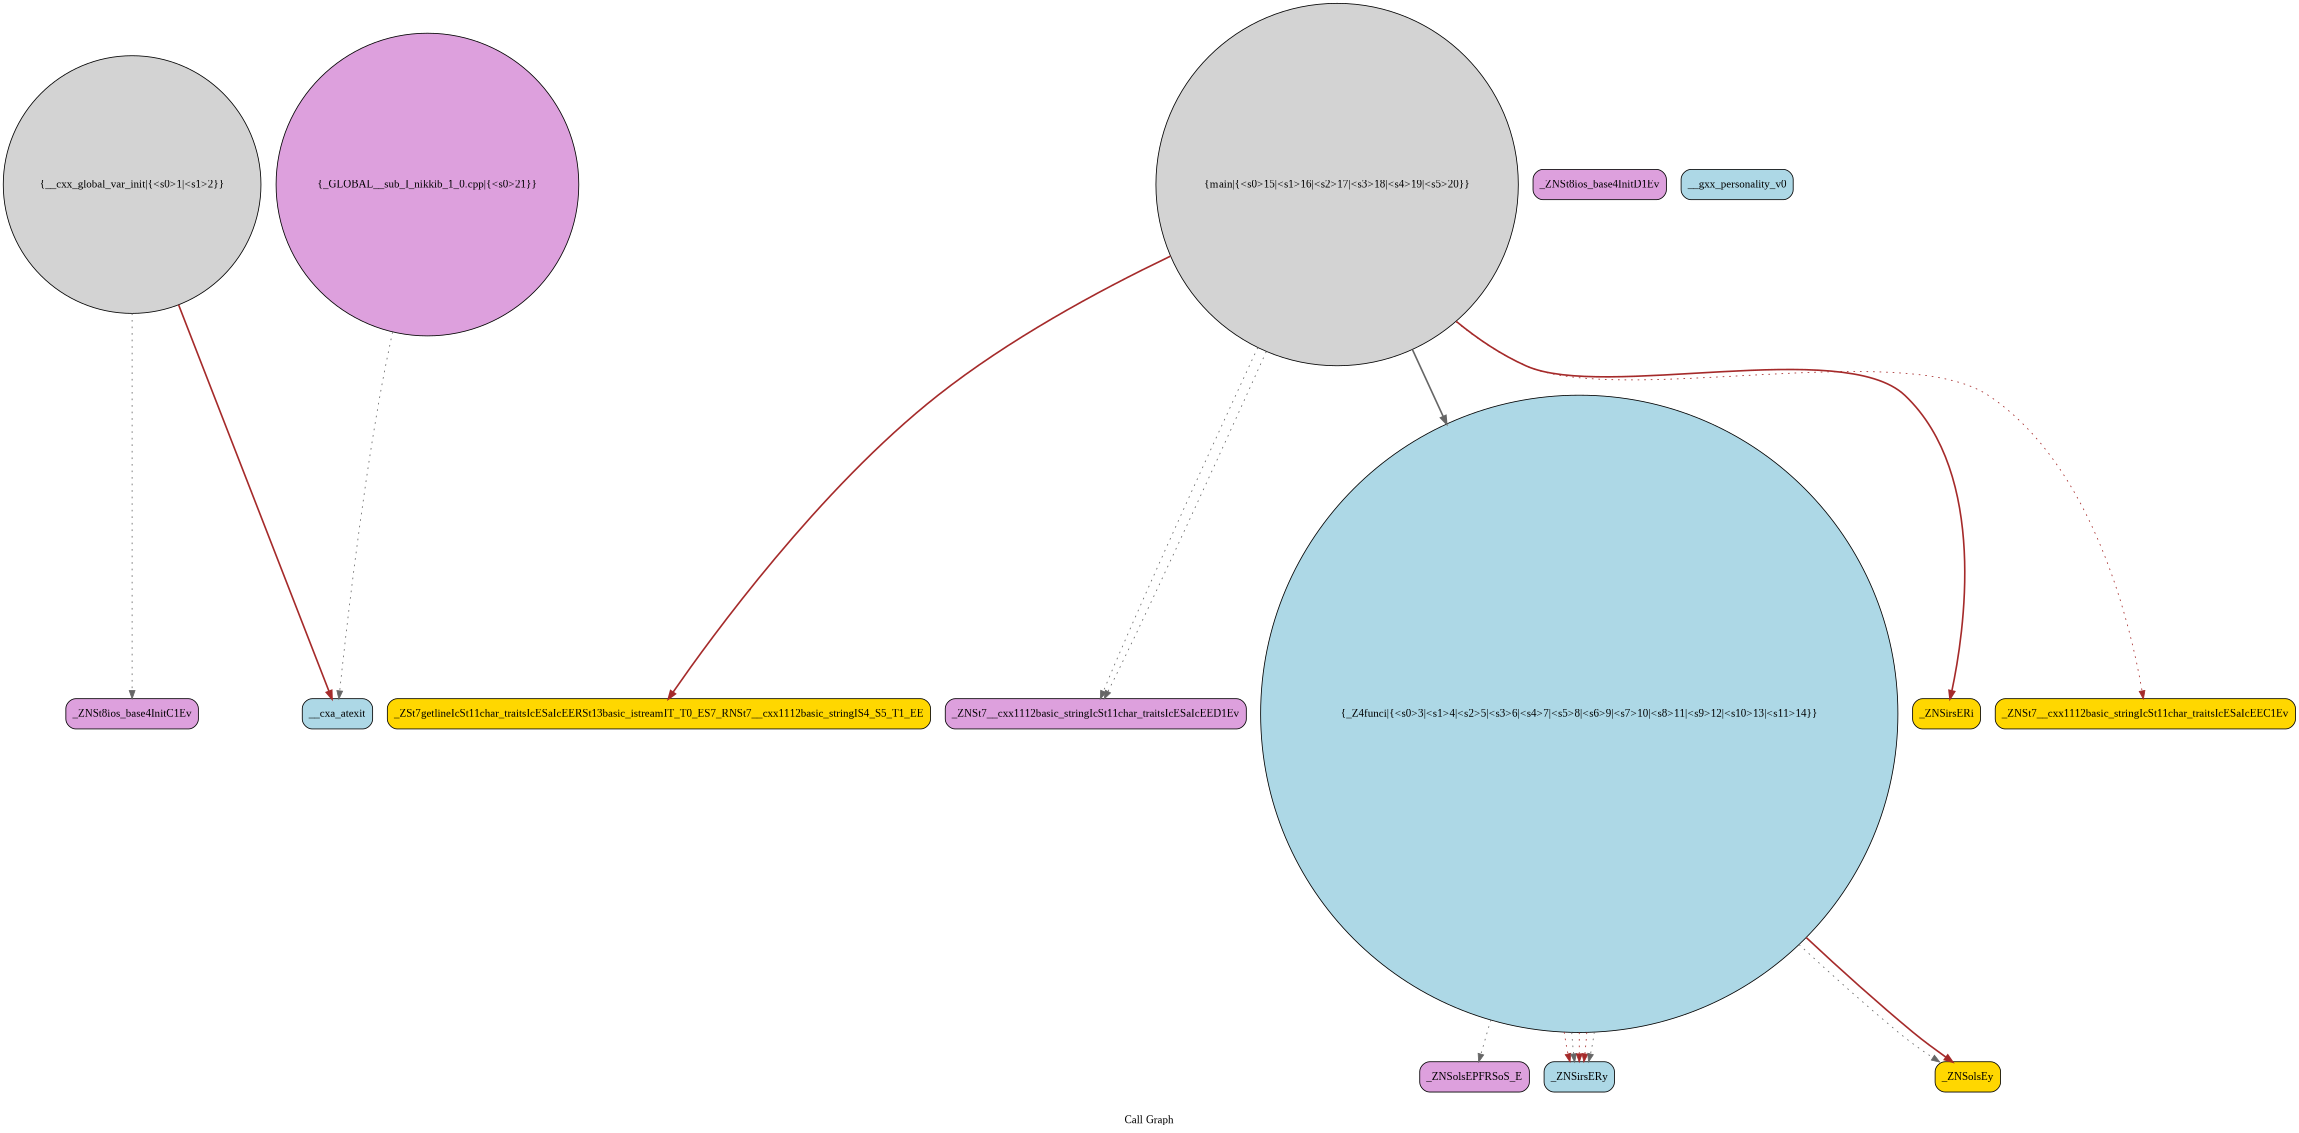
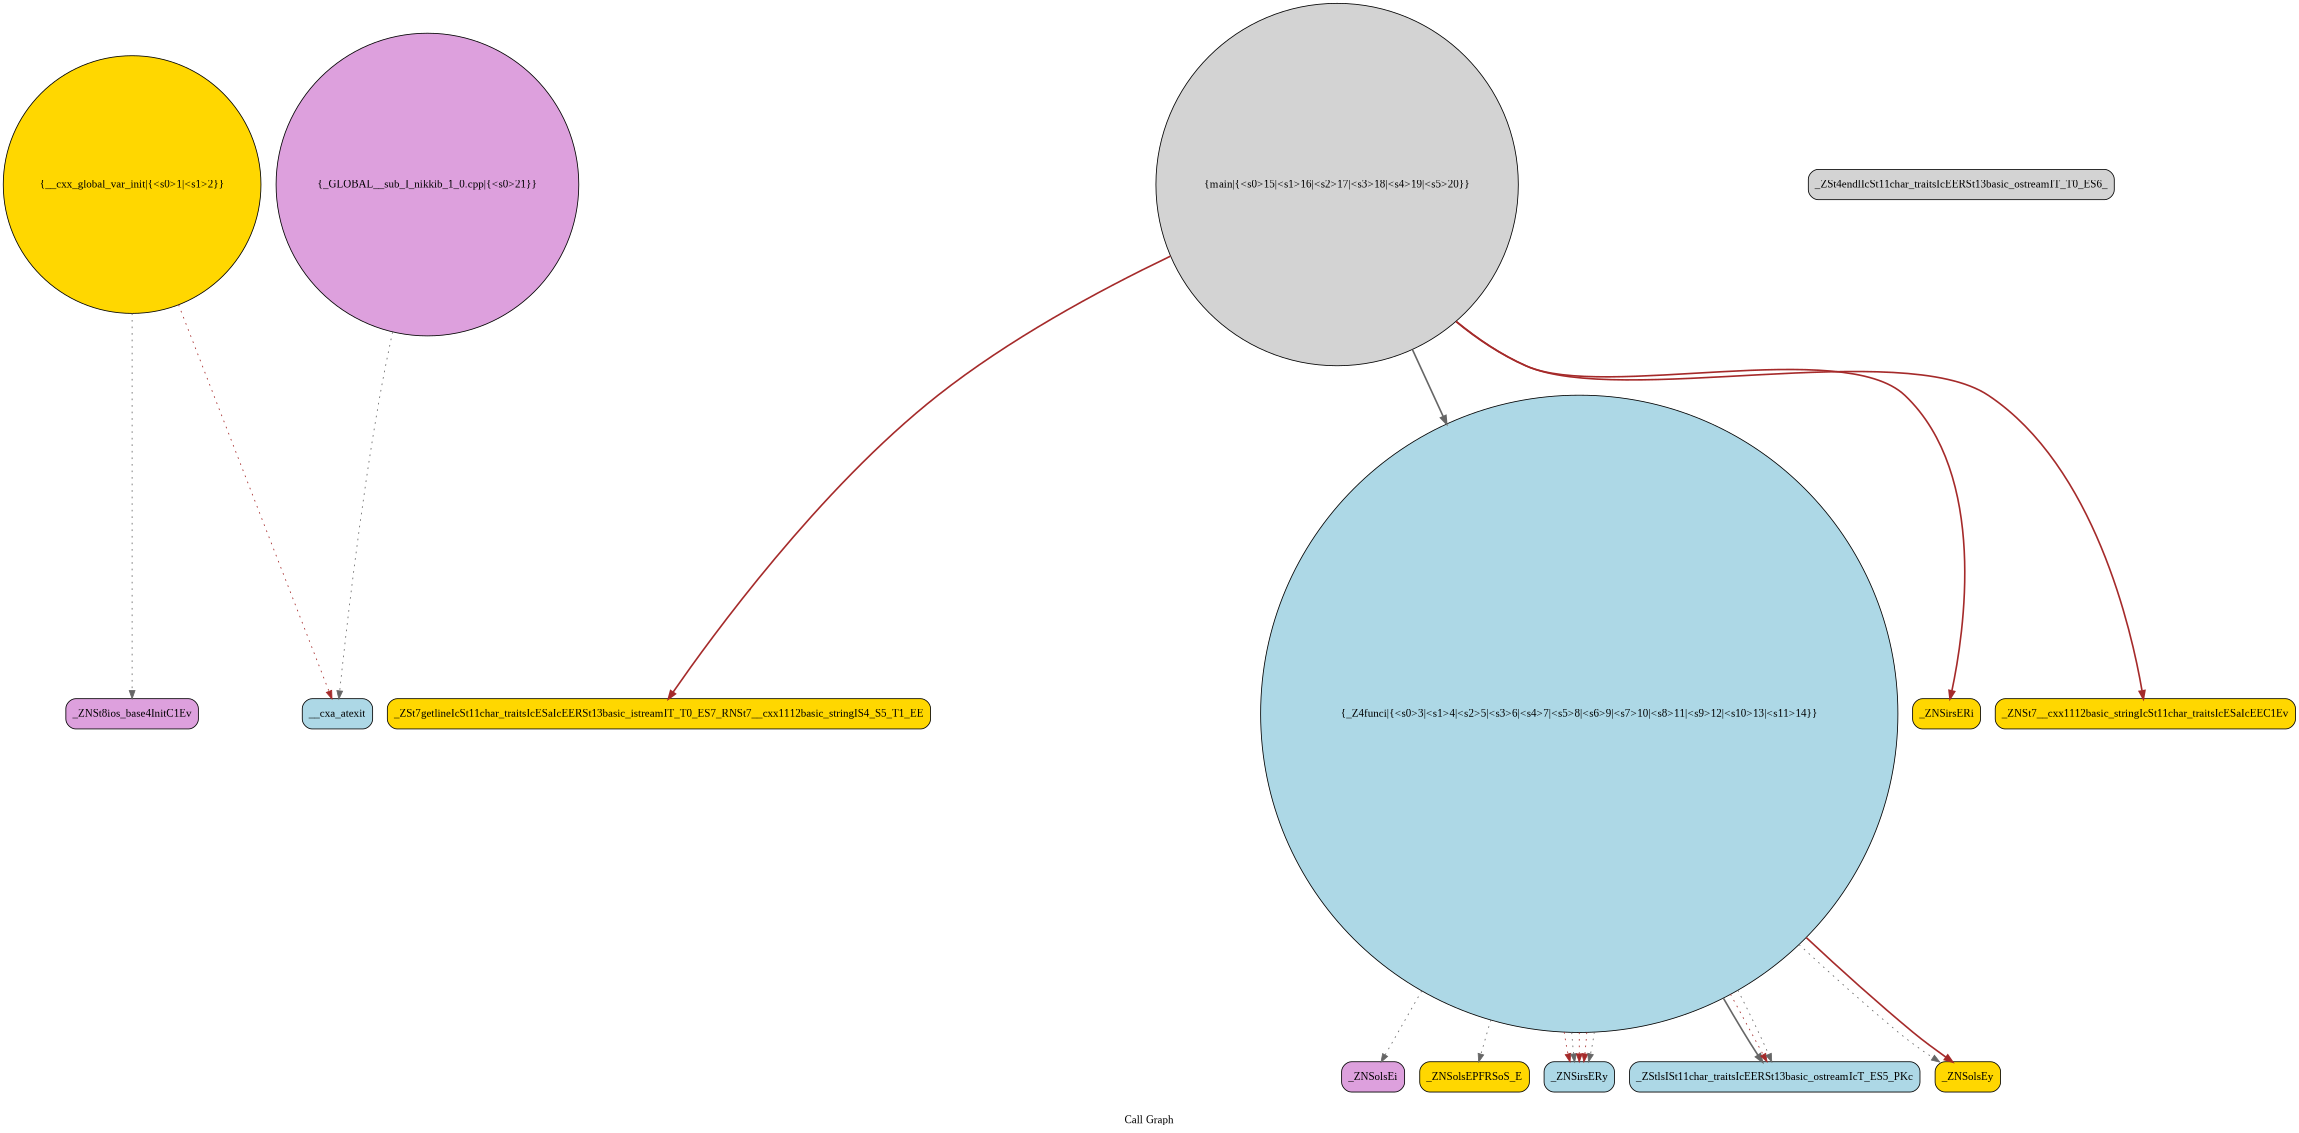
node "{__cxx_global_var_init|{<s0>1|<s1>2}}": fillcolor lightgrey -> gold
node "_ZNSt8ios_base4InitD1Ev": removed
node "__gxx_personality_v0": removed
node "_ZSt4endlIcSt11char_traitsIcEERSt13basic_ostreamIT_T0_ES6_": added
edge "{main|{<s0>15|<s1>16|<s2>17|<s3>18|<s4>19|<s5>20}}" -> "_ZNSt7__cxx1112basic_stringIcSt11char_traitsIcESaIcEEC1Ev": style dotted -> bold
edge "{__cxx_global_var_init|{<s0>1|<s1>2}}" -> "__cxa_atexit": style bold -> dotted
node "_ZNSt7__cxx1112basic_stringIcSt11char_traitsIcESaIcEED1Ev": removed
node "_ZNSolsEi": added
node "_ZNSolsEPFRSoS_E": fillcolor plum -> gold
node "_ZStlsISt11char_traitsIcEERSt13basic_ostreamIcT_ES5_PKc": added
